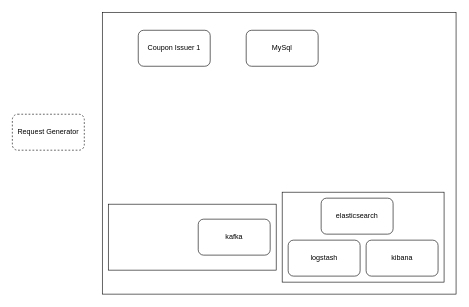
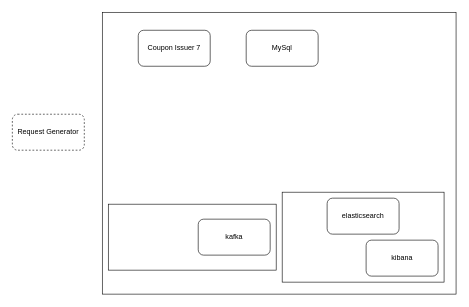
node "Coupon Issuer 1": label "Coupon Issuer 1" -> "Coupon Issuer 7"
node "elasticsearch": moved (357, 216) -> (363, 216)
node "logstash": removed
